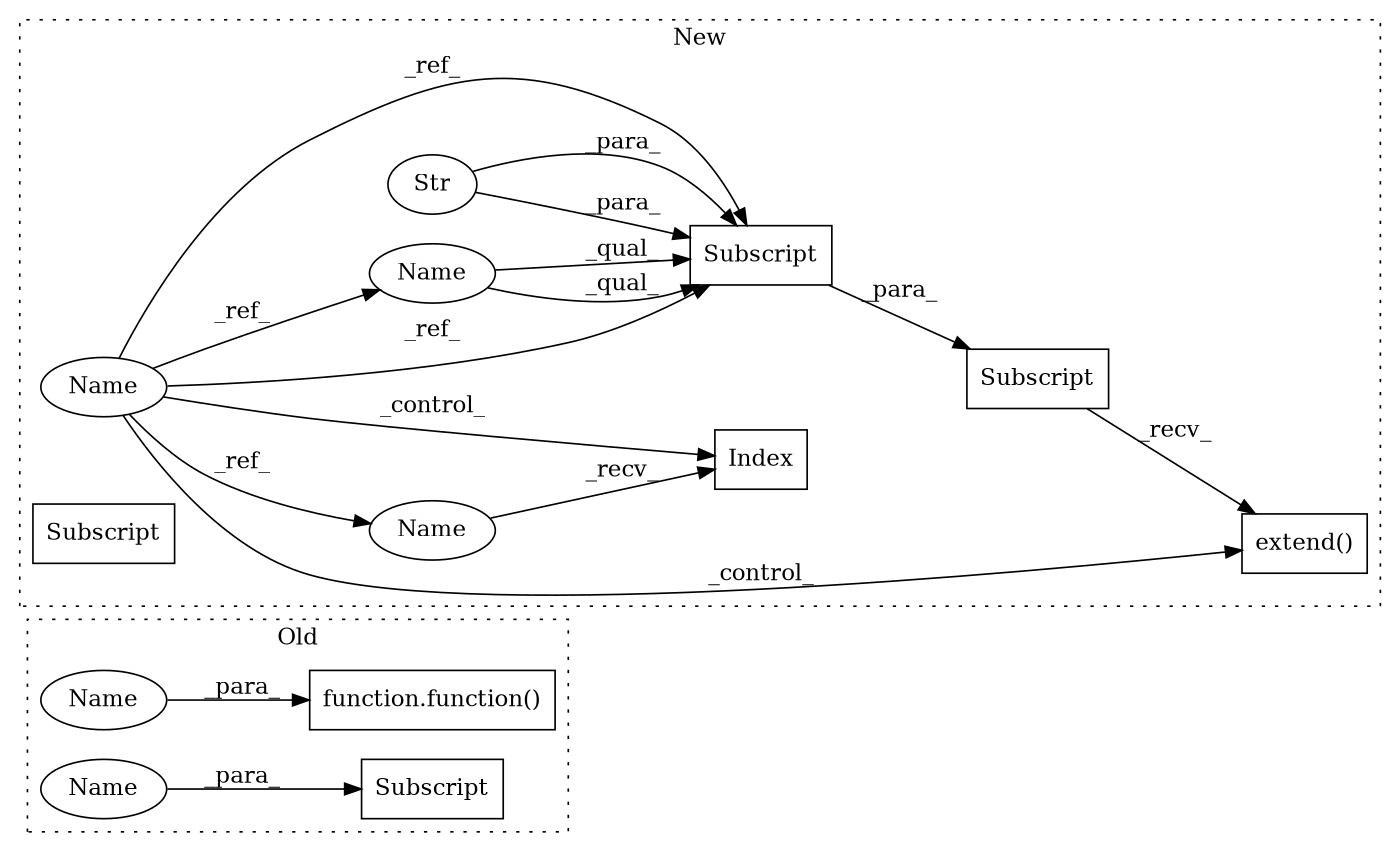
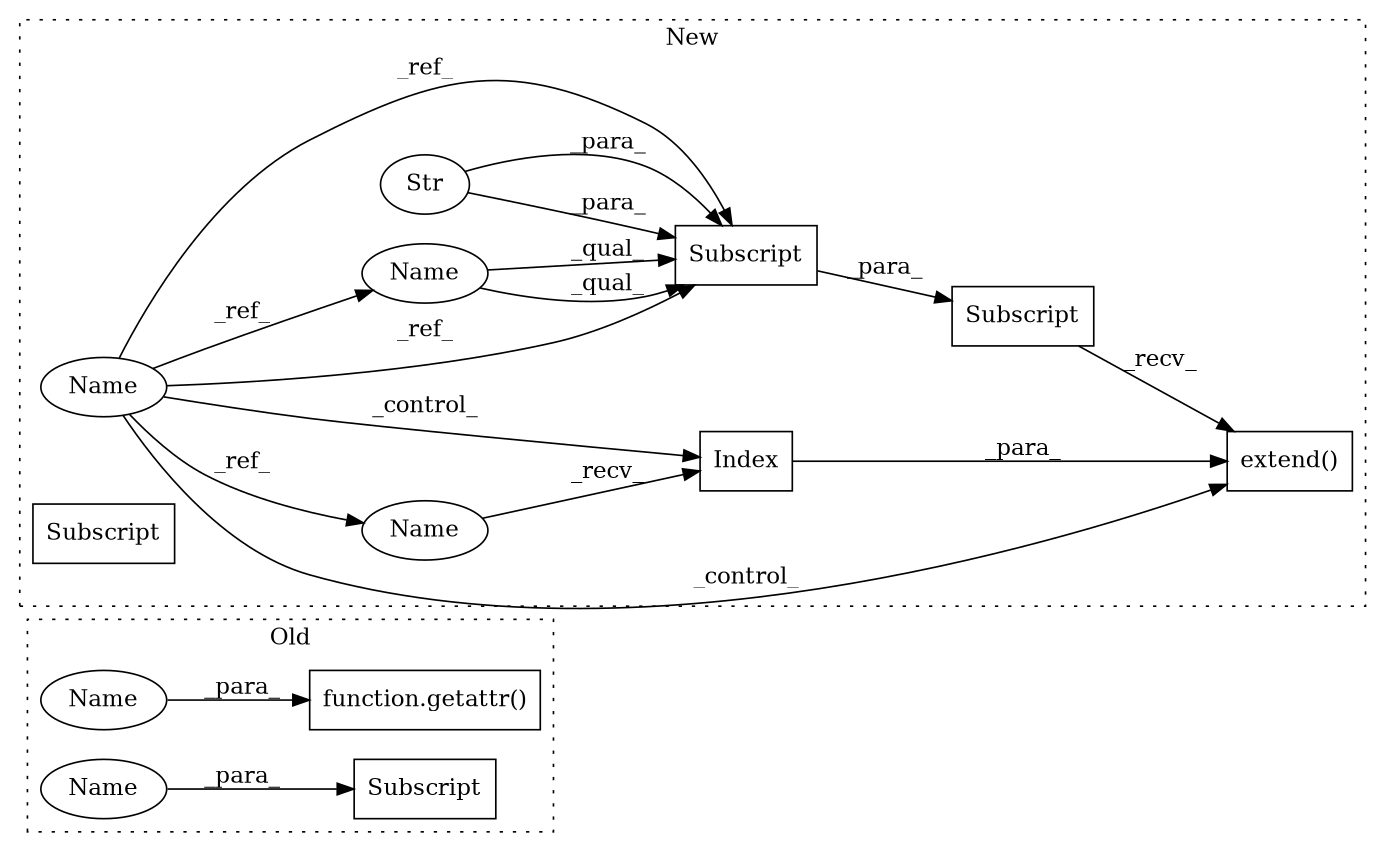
edge "Index" -> "extend()": added, label "_para_"
node "function.function()": label "function.function()" -> "function.getattr()"
